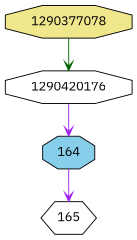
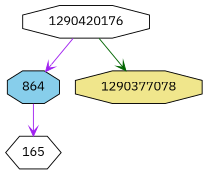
edge "1290377078" -> "1290420176": reversed
node "164": label "164" -> "864"
